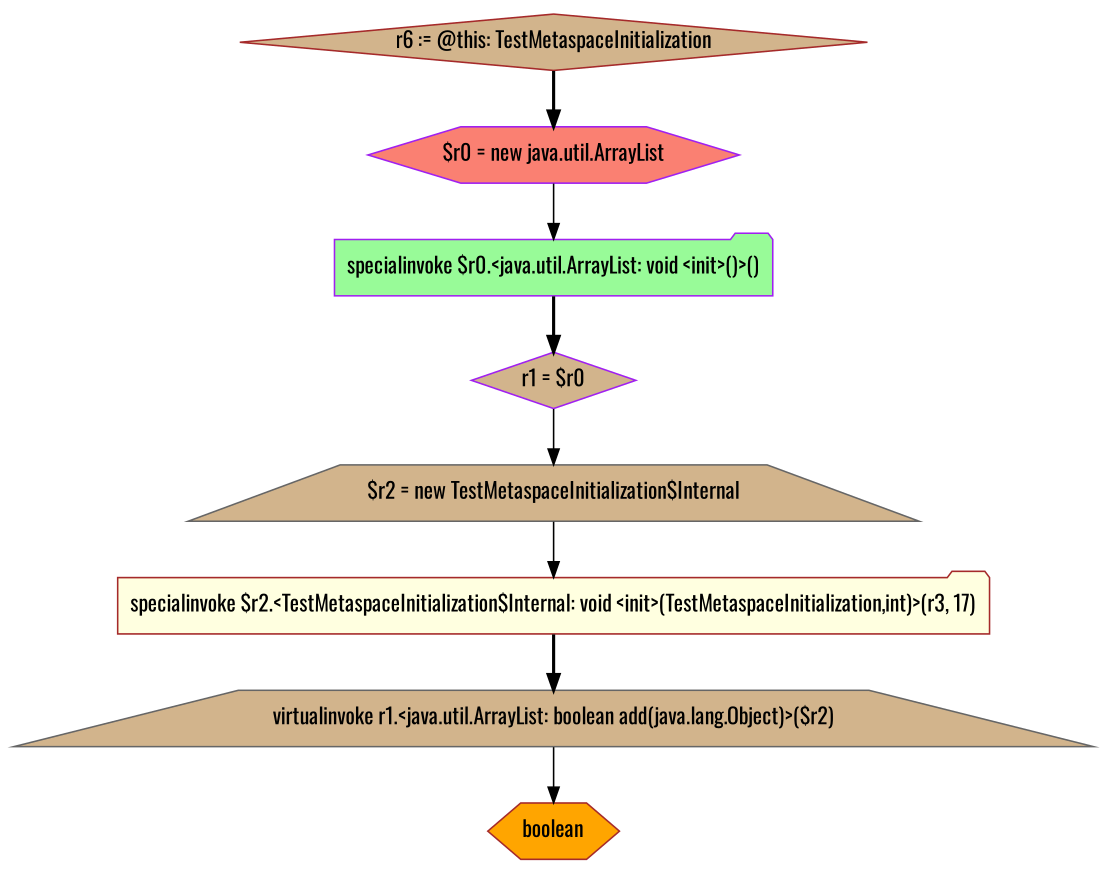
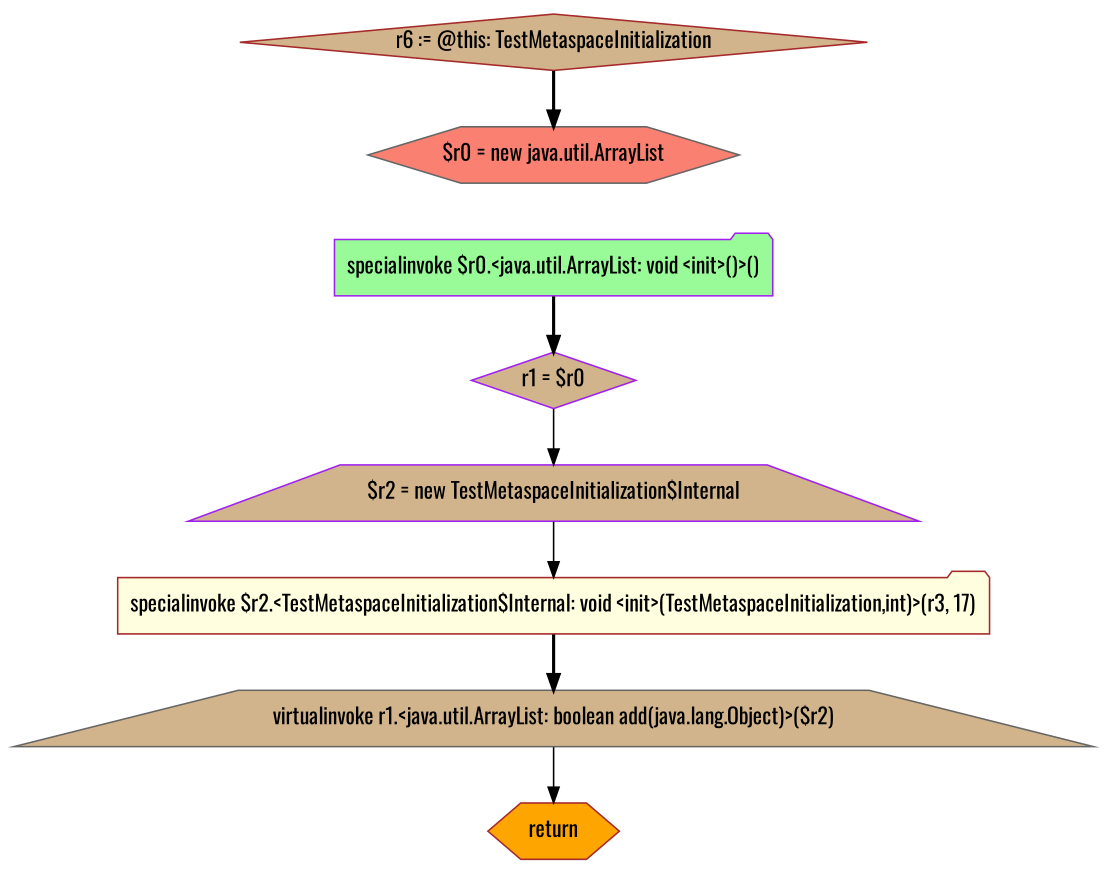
node "$r0 = new java.util.ArrayList": color purple -> gray40
edge "$r0 = new java.util.ArrayList" -> "specialinvoke $r0.<java.util.ArrayList: void <init>()>()": removed
node "$r2 = new TestMetaspaceInitialization$Internal": color gray40 -> purple
node "boolean": label "boolean" -> "return"
